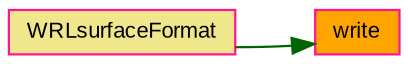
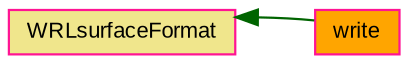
edge "WRLsurfaceFormat" -> "write": reversed
